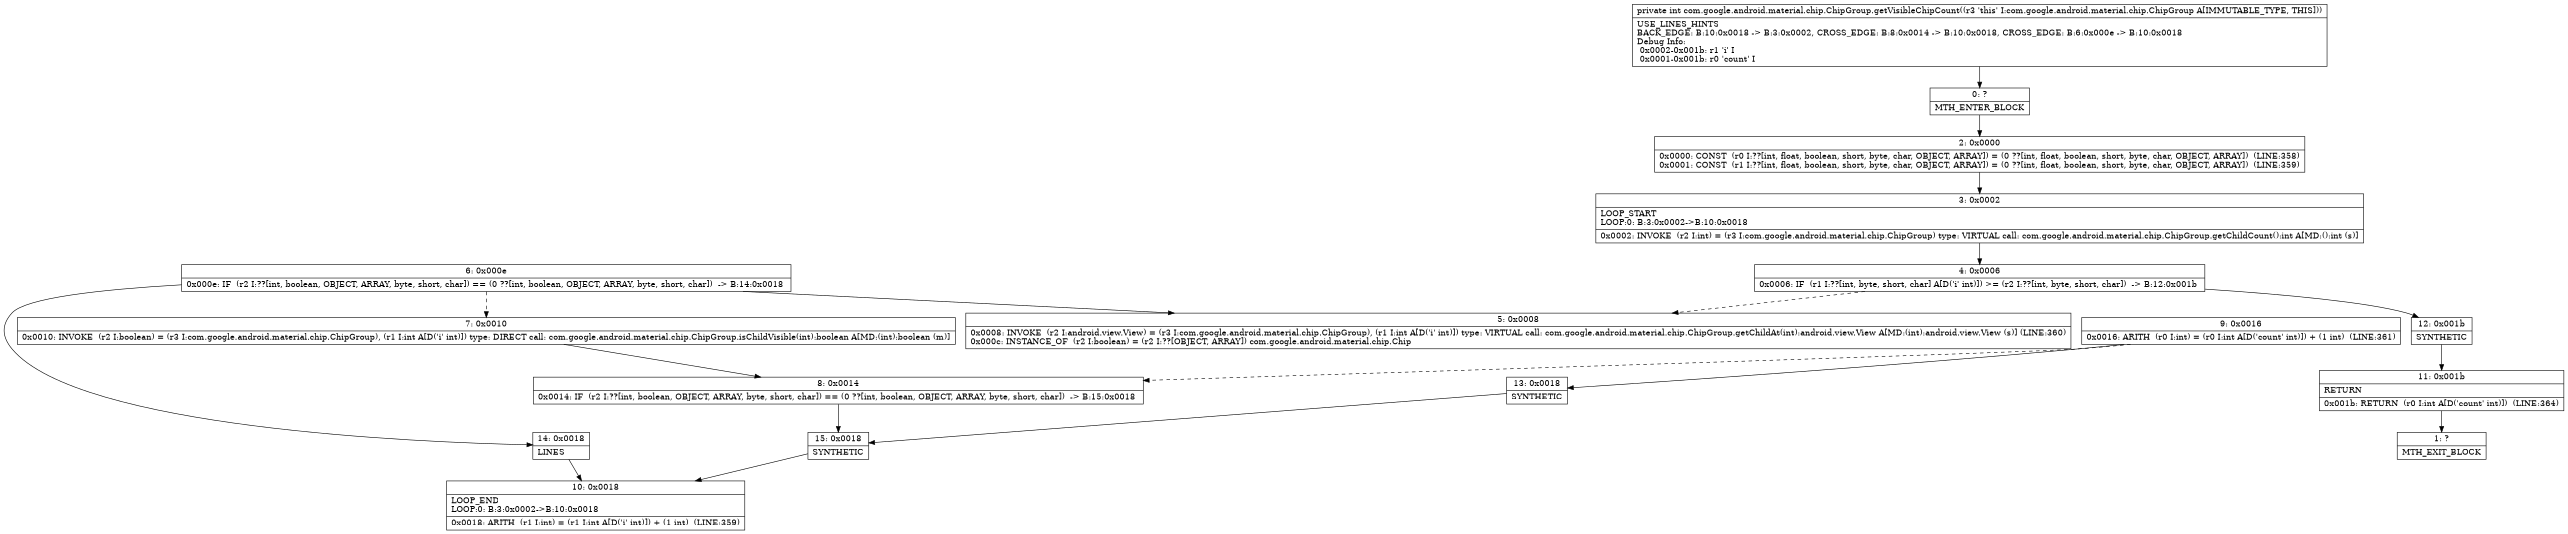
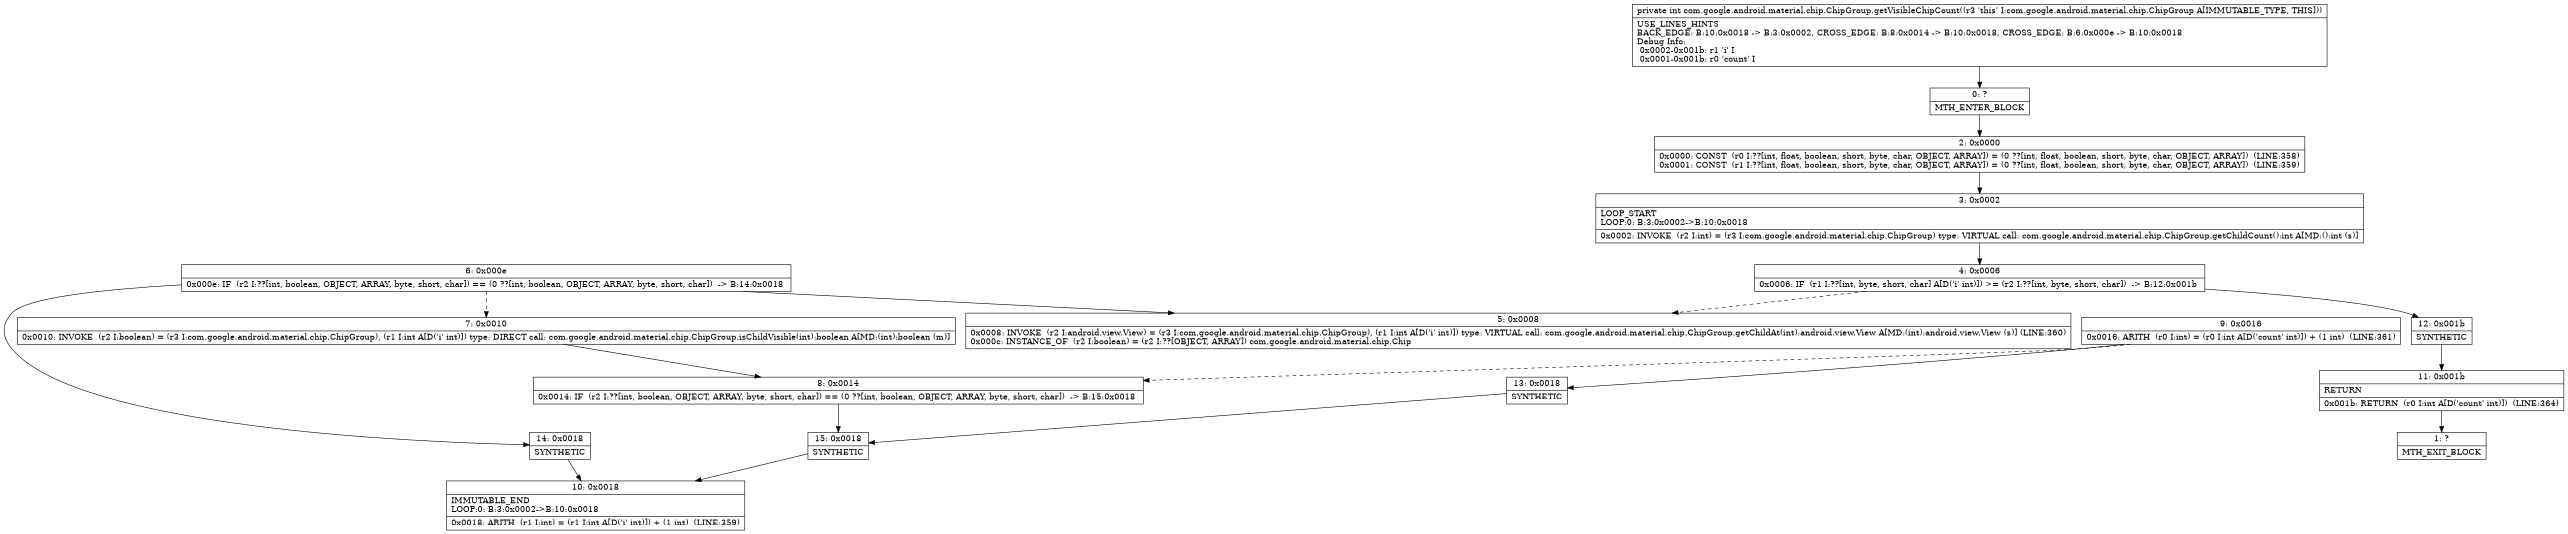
node "14: 0x0018": text "LINES" -> "SYNTHETIC"
node "10: 0x0018": text "LOOP_END" -> "IMMUTABLE_END"
